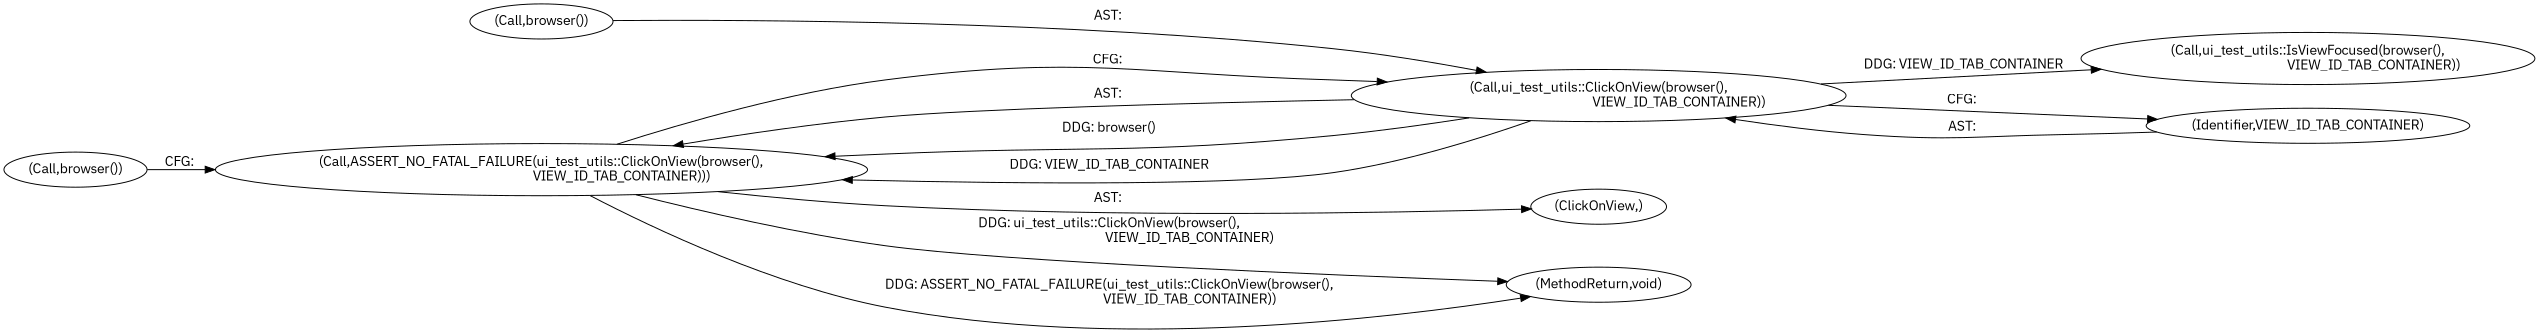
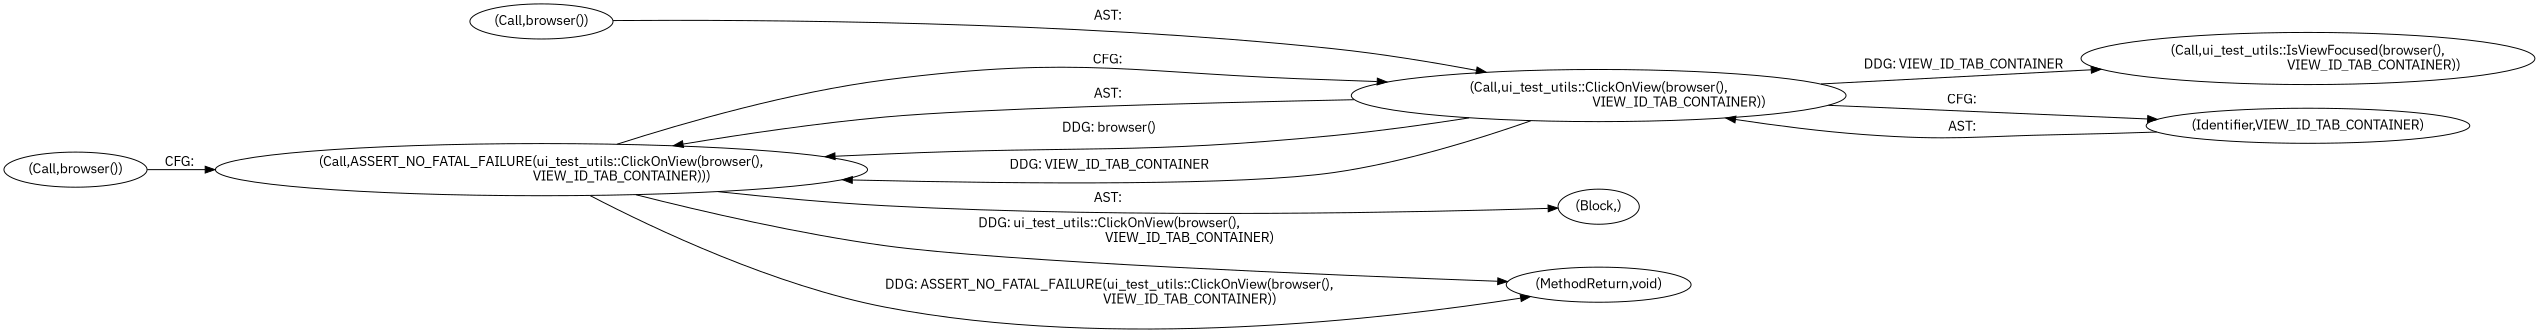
node "(ClickOnView,)": label "(ClickOnView,)" -> "(Block,)"
